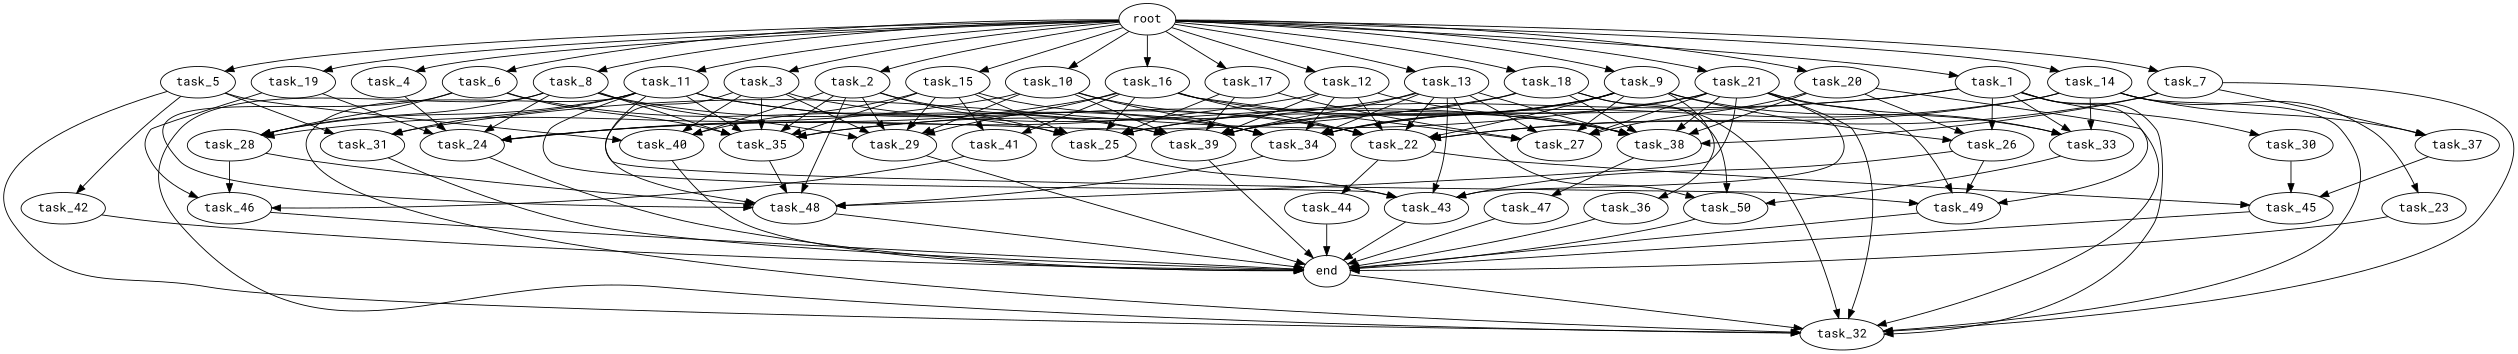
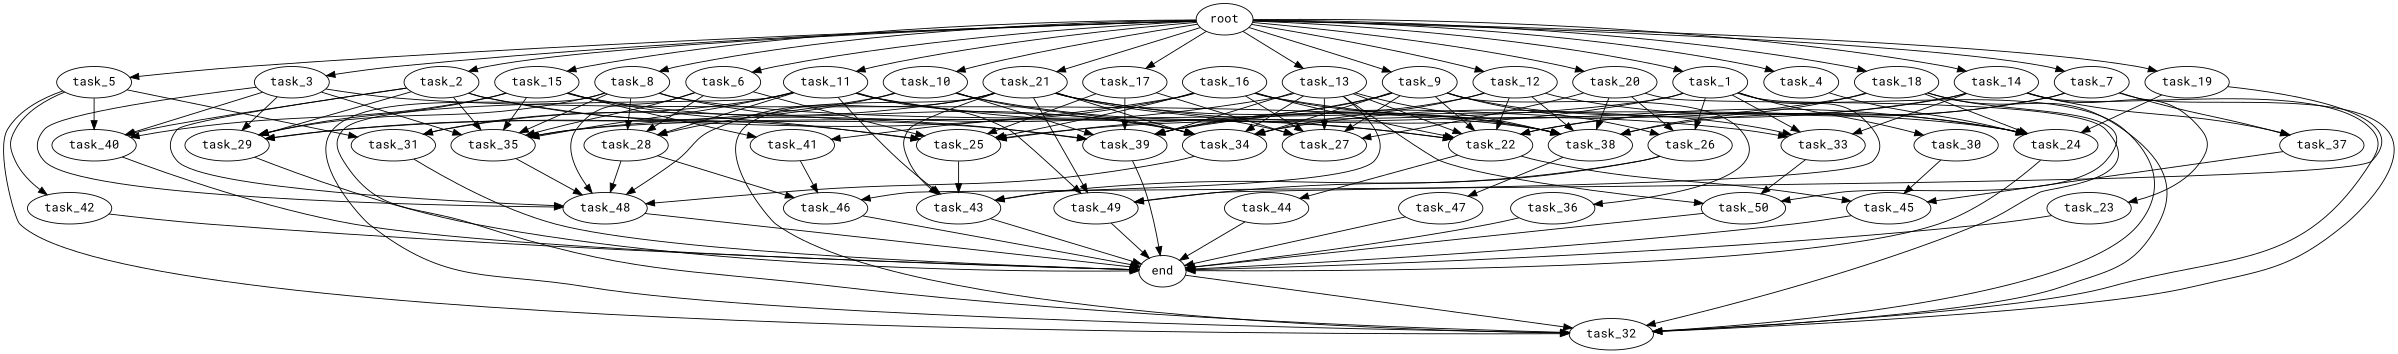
edge "root" -> "task_16": removed
